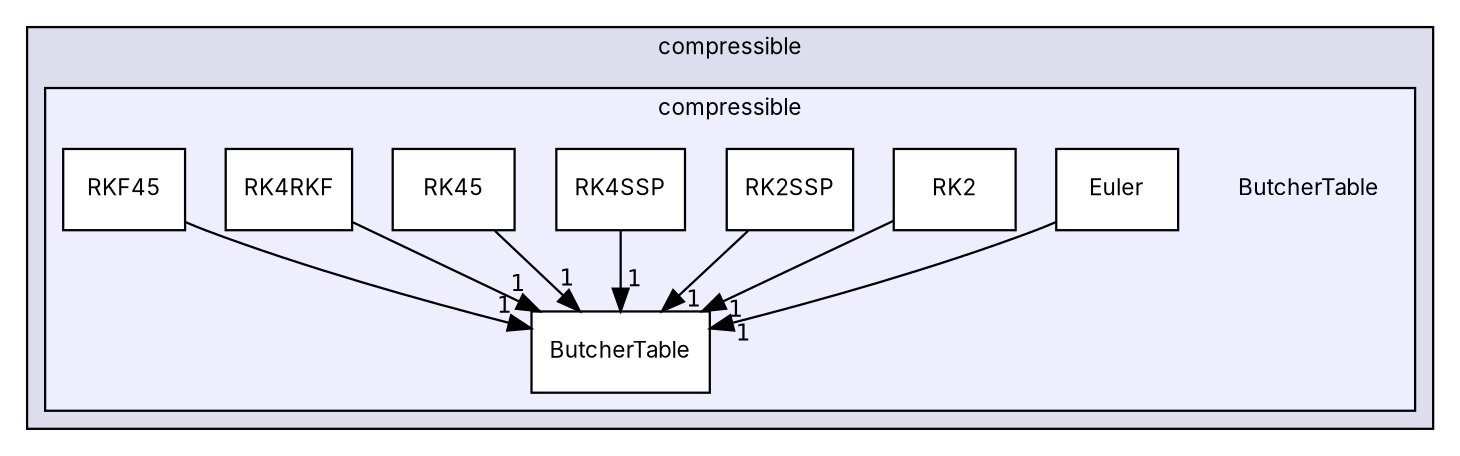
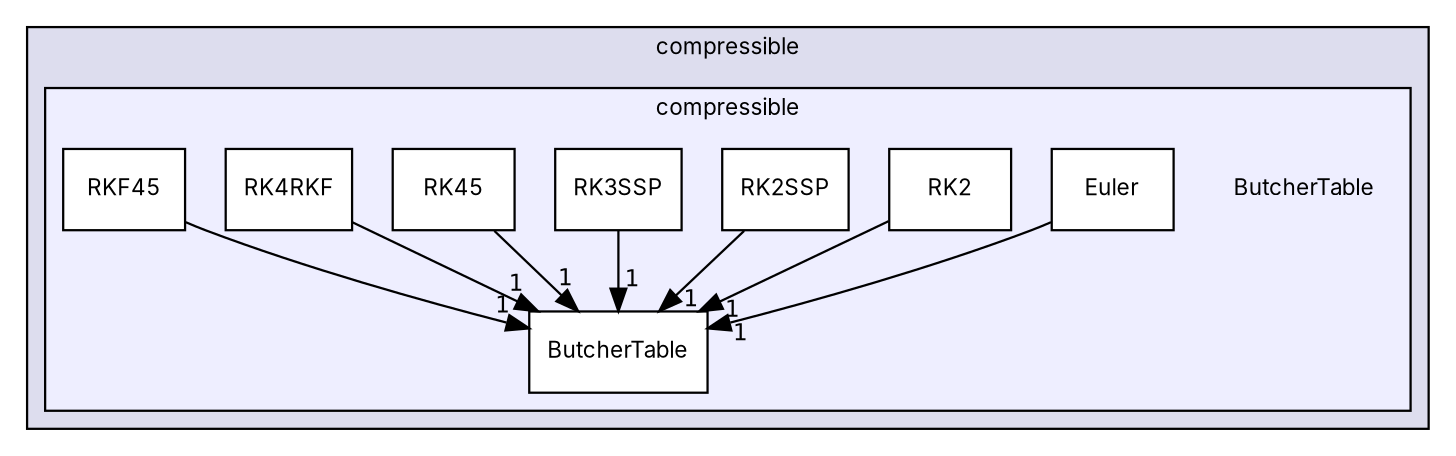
node "RK4SSP": label "RK4SSP" -> "RK3SSP"
